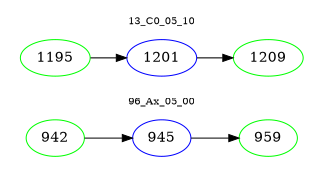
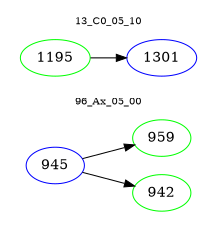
node "1201": label "1201" -> "1301"
node "1209": removed
edge "942" -> "945": reversed
